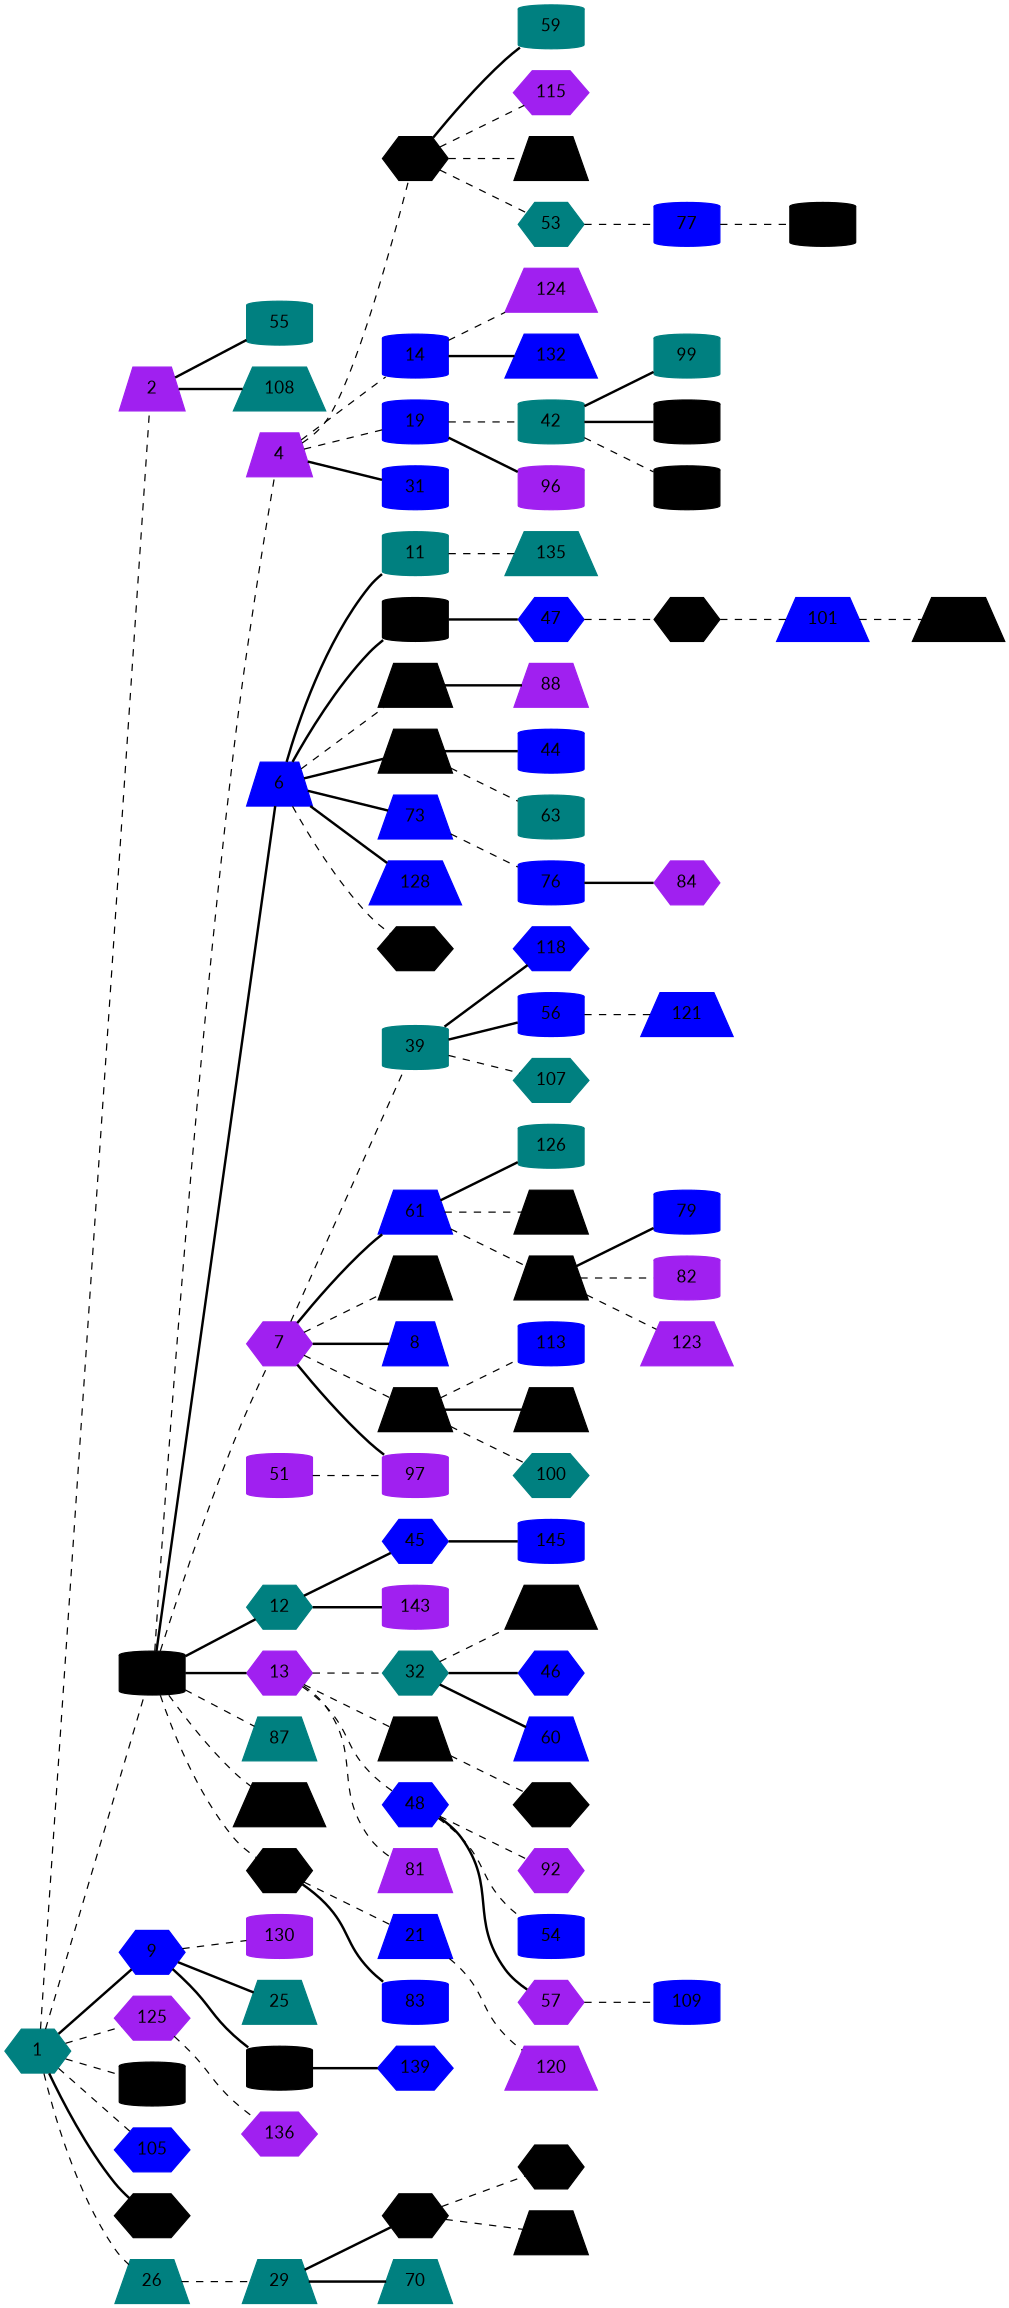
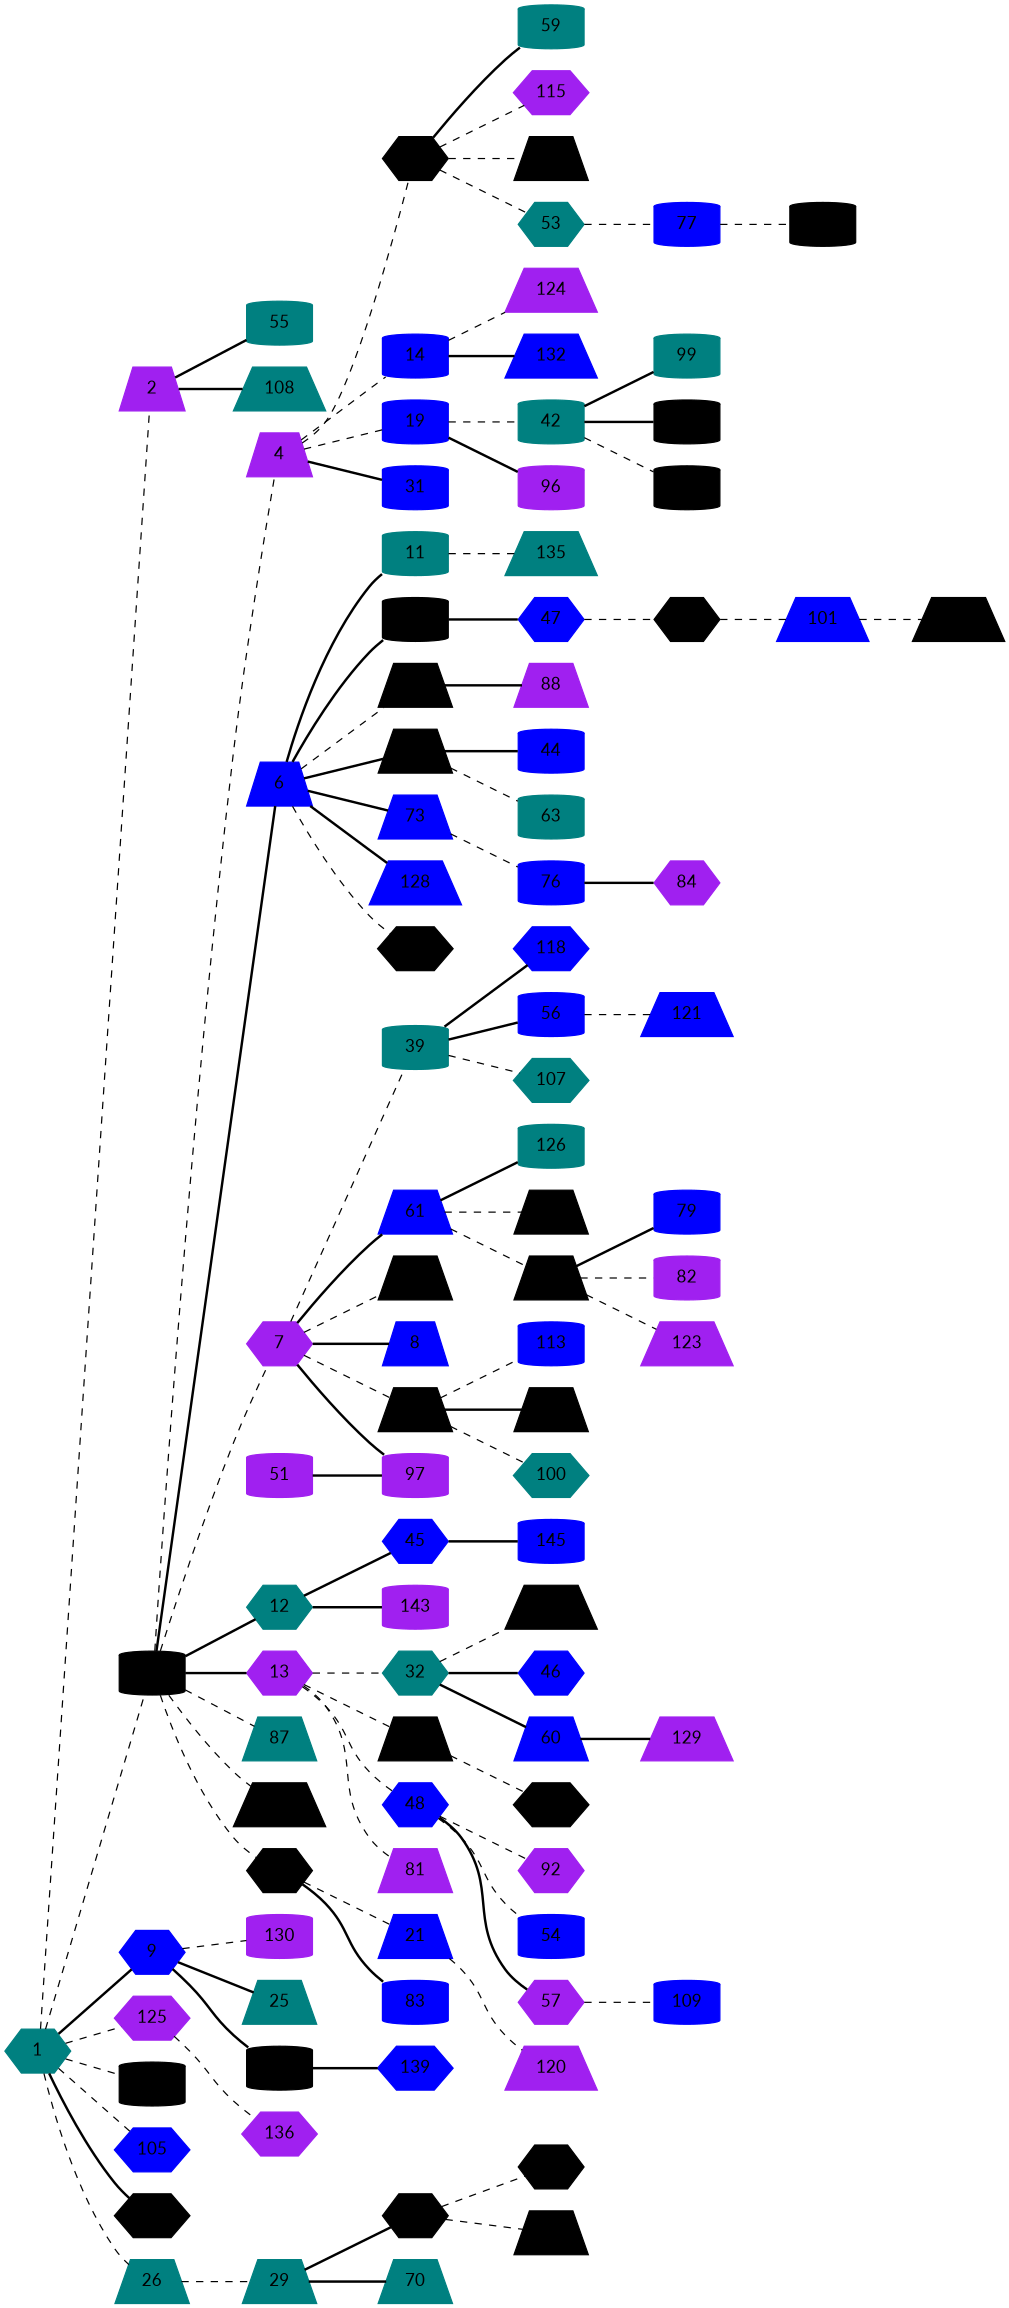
edge "51" -- "97": style dashed -> bold
node "129": added
